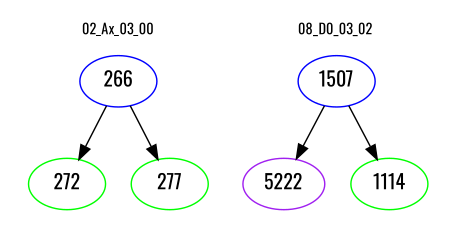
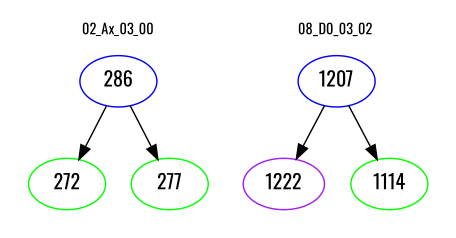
node "266": label "266" -> "286"
node "1507": label "1507" -> "1207"
node "5222": label "5222" -> "1222"
